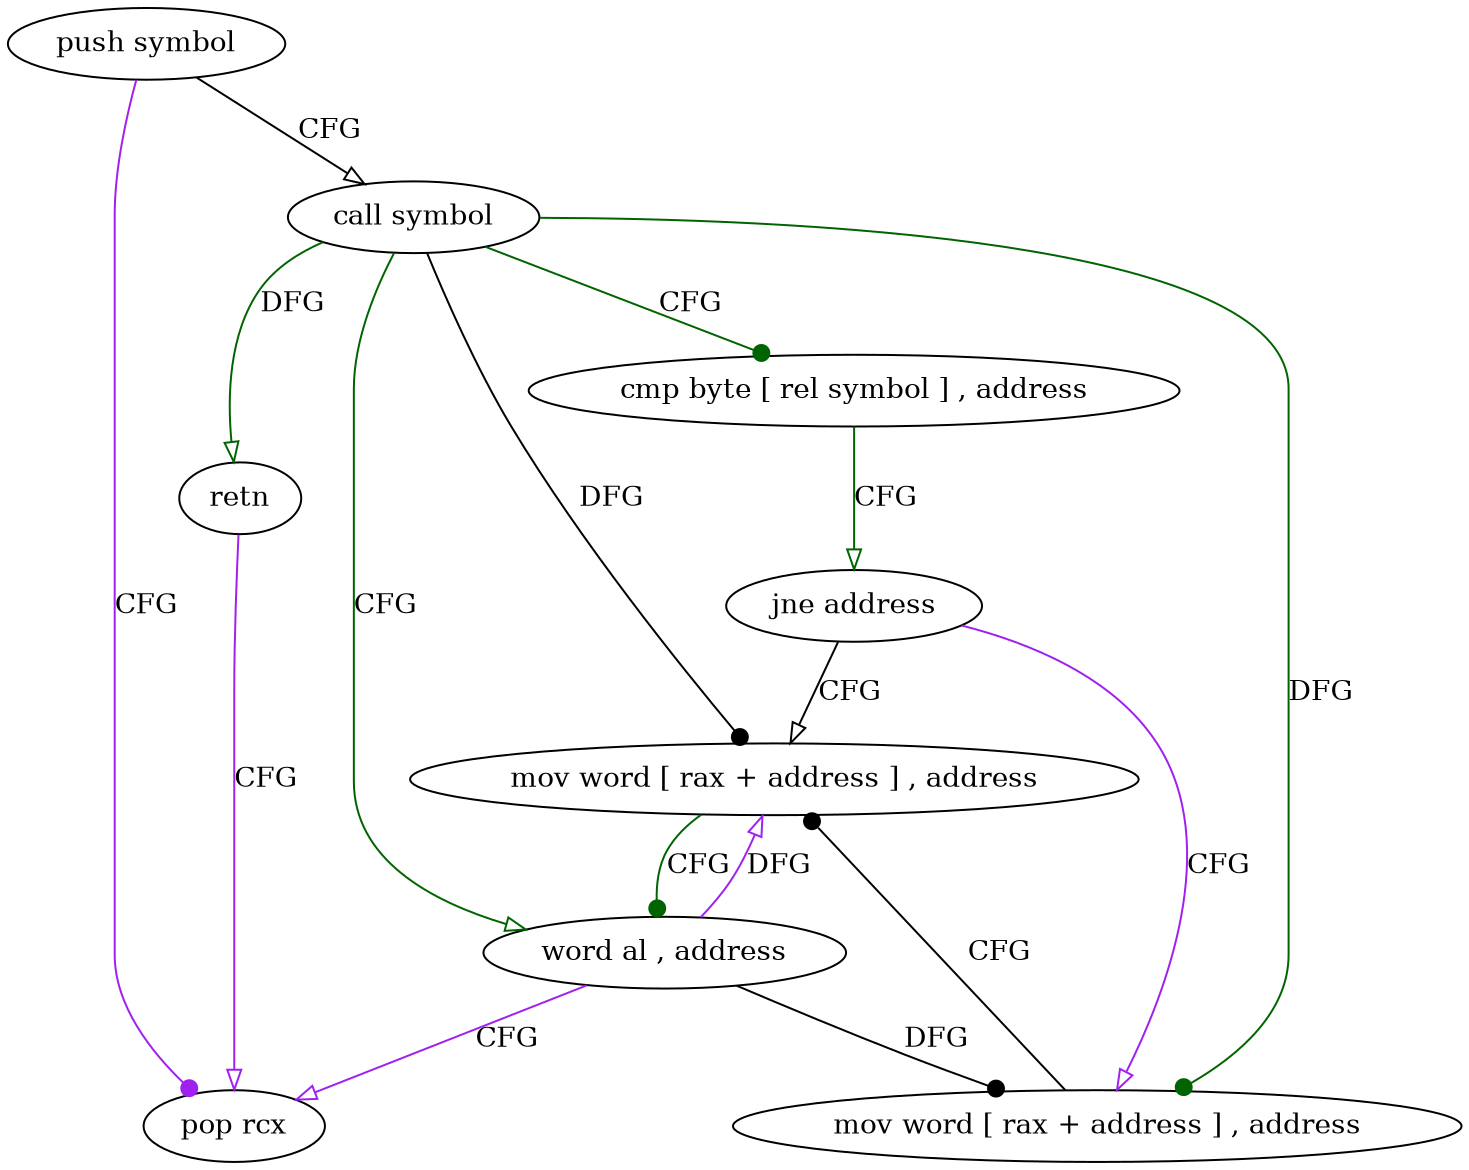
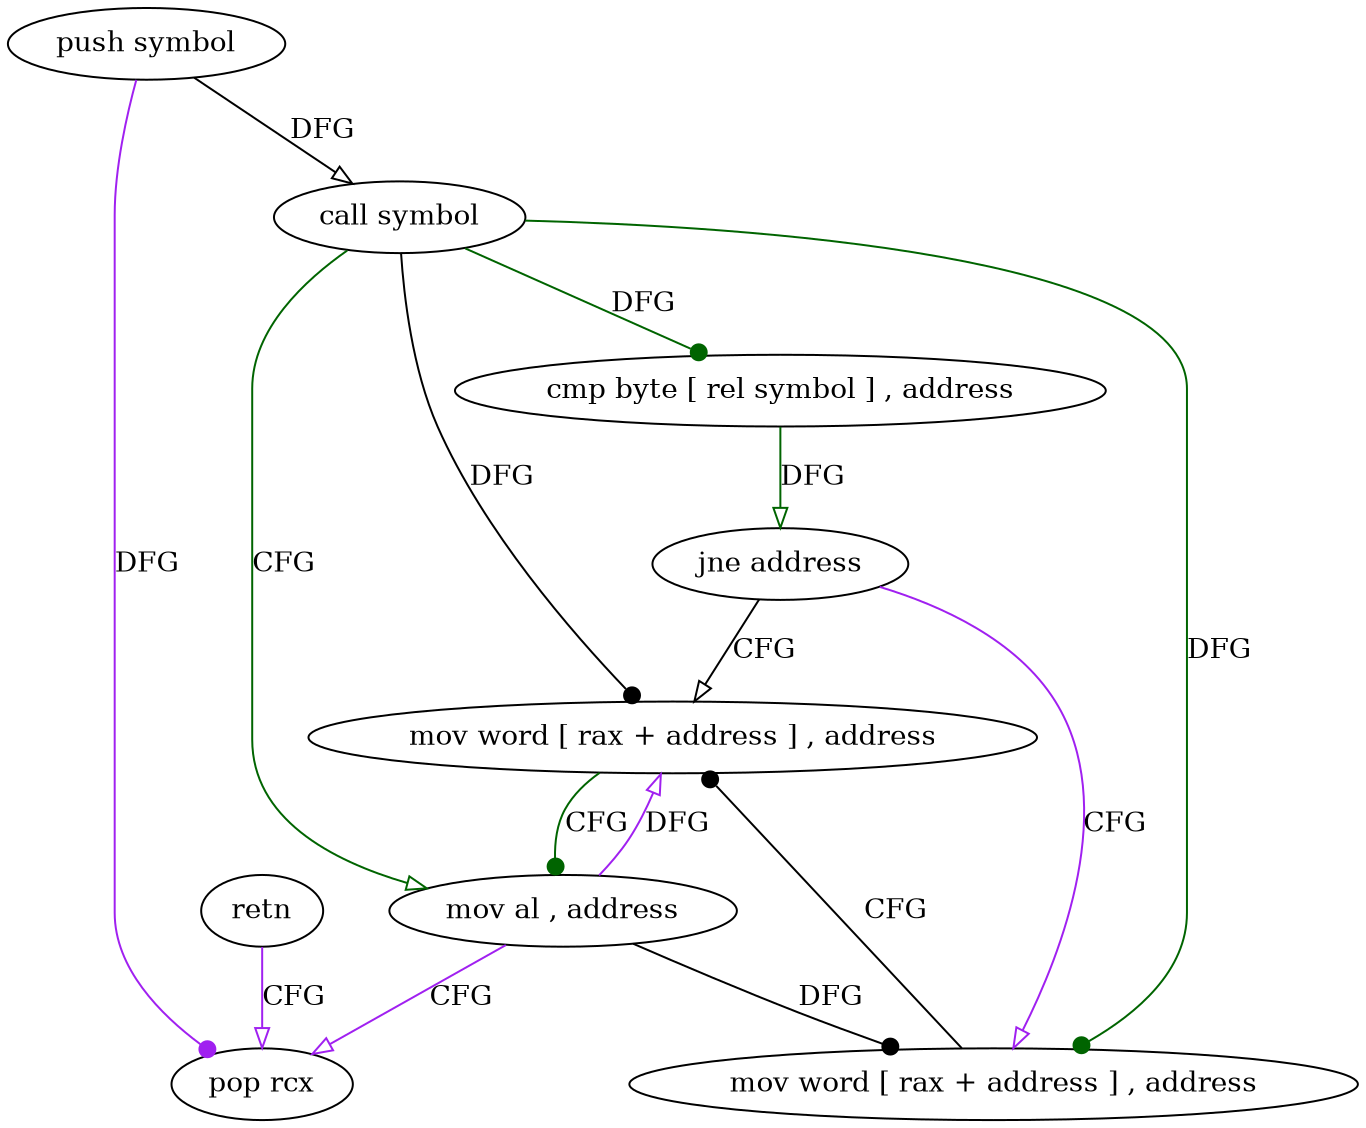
edge "push symbol" -> "call symbol": label "CFG" -> "DFG"
edge "call symbol" -> "cmp byte [ rel symbol ] , address": label "CFG" -> "DFG"
edge "call symbol" -> "retn": removed, label "DFG"
edge "cmp byte [ rel symbol ] , address" -> "jne address": label "CFG" -> "DFG"
edge "push symbol" -> "pop rcx": label "CFG" -> "DFG"
node "word al , address": label "word al , address" -> "mov al , address"
